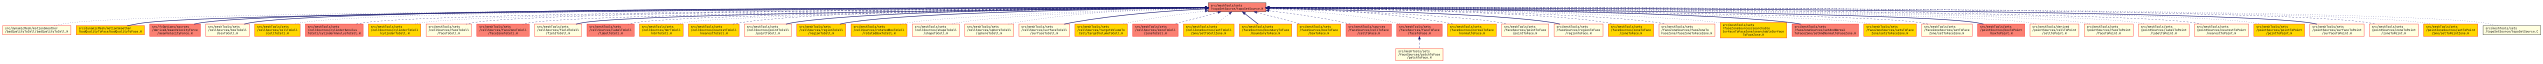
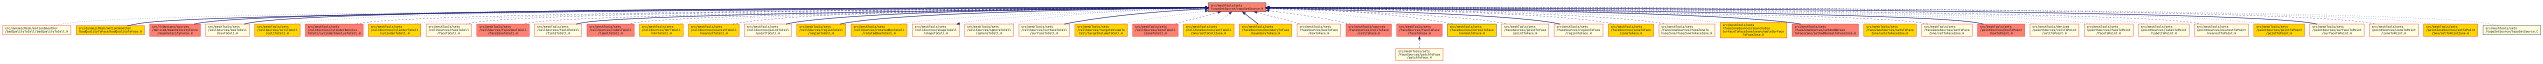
edge "src/meshTools/sets /cellSources/shapeToCell /shapeToCell.H" -> "src/meshTools/sets /topoSetSource/topoSetSource.H": reversed
node "src/meshTools/sets /faceSources/boxToFace /boxToFace.H": fillcolor gold -> lightyellow
node "src/meshTools/sets /faceSources/normalToFace /normalToFace.H": color red -> black
